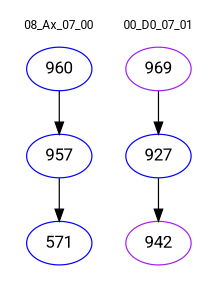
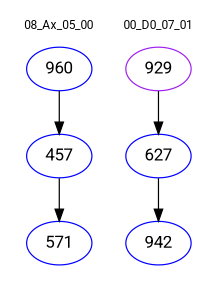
cluster "08_Ax_07_00": label "08_Ax_07_00" -> "08_Ax_05_00"
node "969": label "969" -> "929"
node "957": label "957" -> "457"
node "927": label "927" -> "627"
node "942": color purple -> blue
